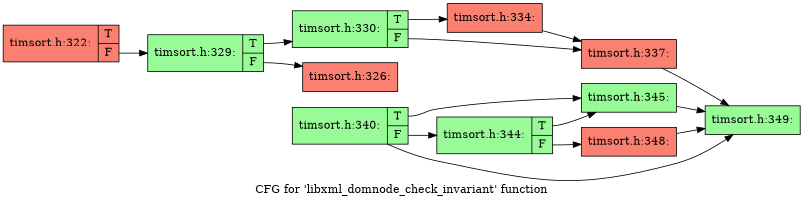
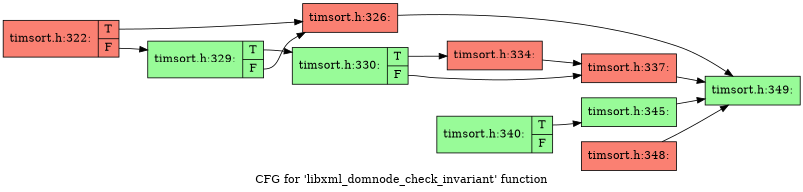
edge "timsort.h:322:" -> "timsort.h:326:": added
node "timsort.h:344:": removed
edge "timsort.h:340:" -> "timsort.h:349:": now "timsort.h:326:" -> "timsort.h:349:"
